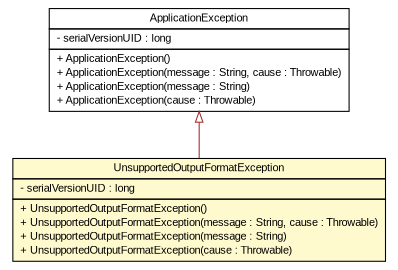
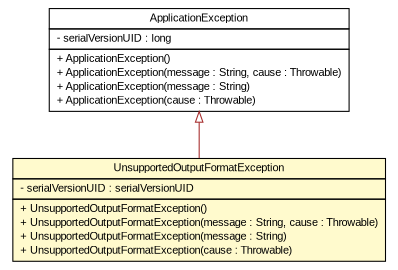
node "UnsupportedOutputFormatException": text "- serialVersionUID : long" -> "- serialVersionUID : serialVersionUID"
